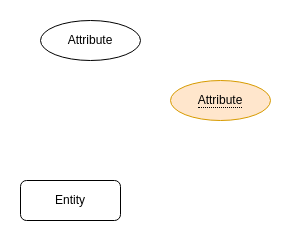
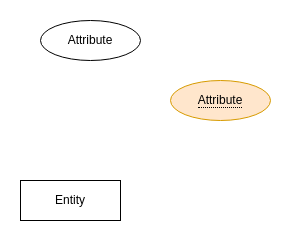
node "Entity": shape rounded rectangle -> rectangle
